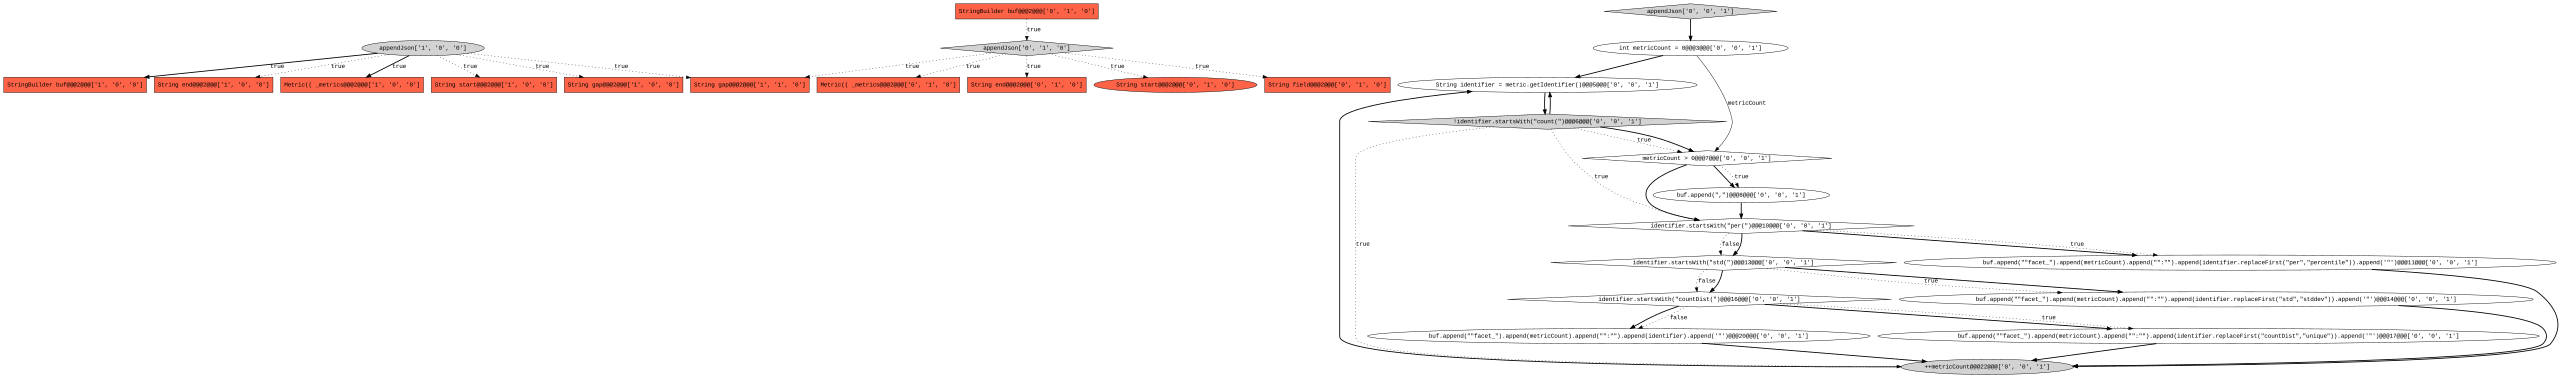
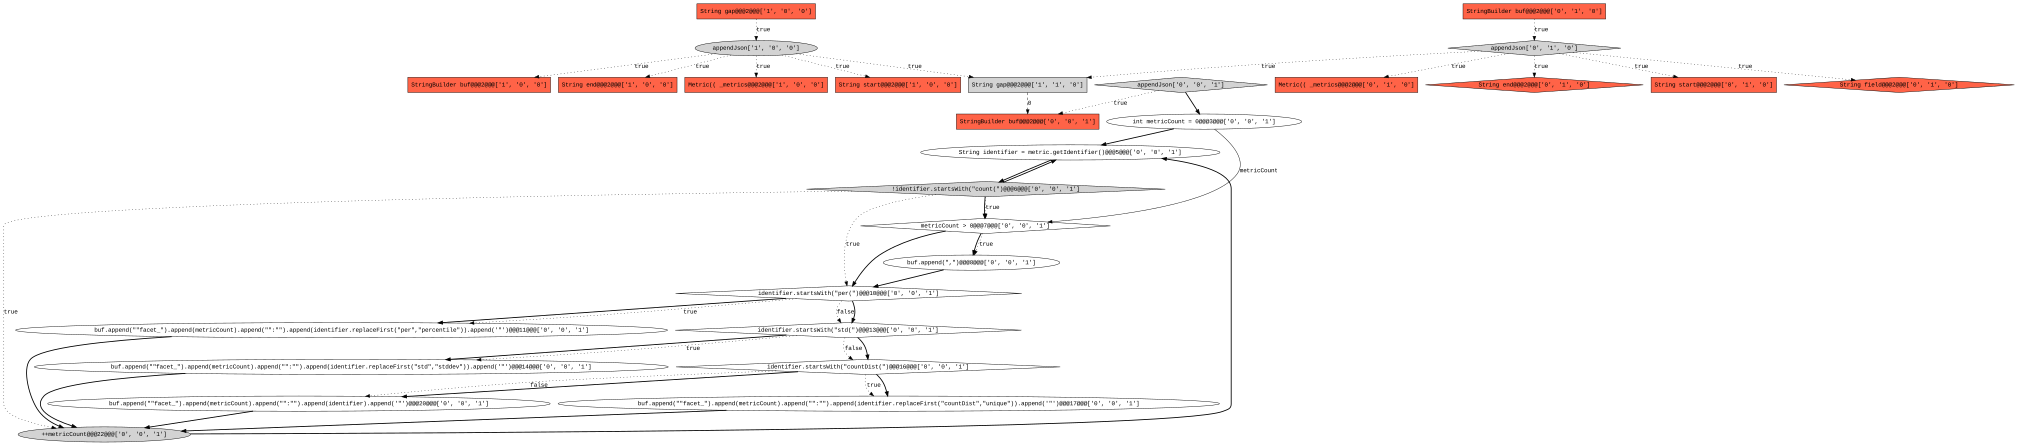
edge "appendJson['1', '0', '0']" -> "StringBuilder buf@@@2@@@['1', '0', '0']": style bold -> dotted
edge "appendJson['1', '0', '0']" -> "Metric(( _metrics@@@2@@@['1', '0', '0']": style bold -> dotted
edge "appendJson['1', '0', '0']" -> "String gap@@@2@@@['1', '0', '0']": reversed
node "String gap@@@2@@@['1', '1', '0']": fillcolor tomato -> lightgray
node "String end@@@2@@@['0', '1', '0']": shape box -> diamond
node "String start@@@2@@@['0', '1', '0']": shape ellipse -> box
node "String field@@@2@@@['0', '1', '0']": shape box -> diamond
node "StringBuilder buf@@@2@@@['0', '0', '1']": added
